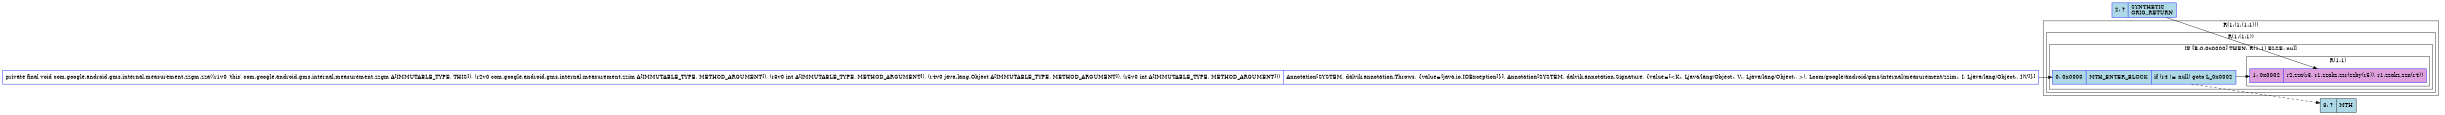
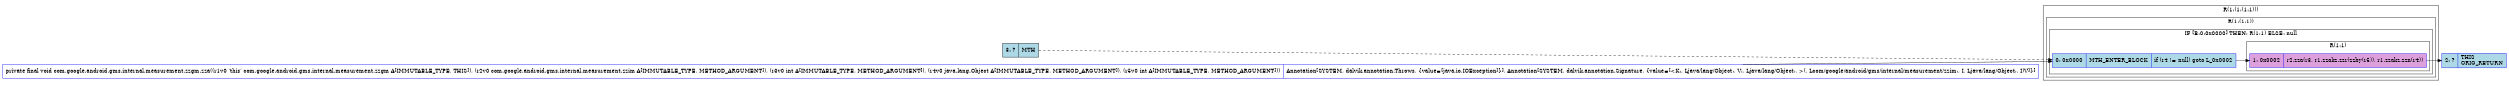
node "2: ?": text "SYNTHETIC" -> "THIS"
edge "2: ?" -> "1: 0x0002": reversed
edge "0: 0x0000" -> "3: ?": reversed
